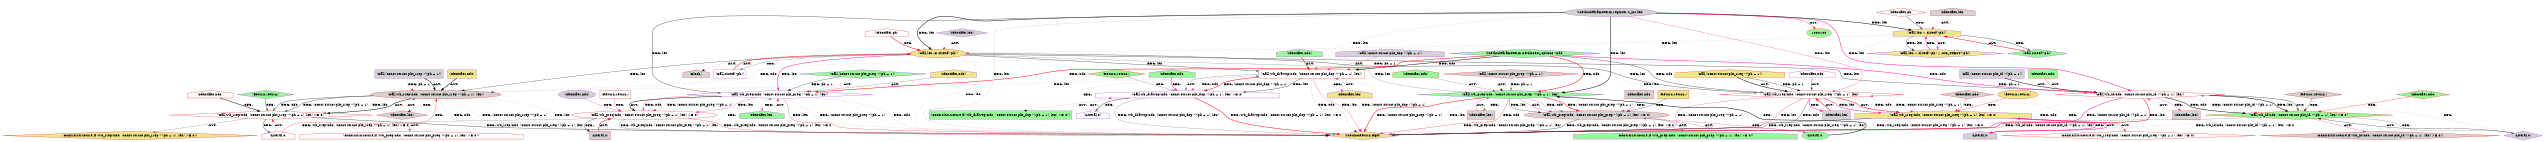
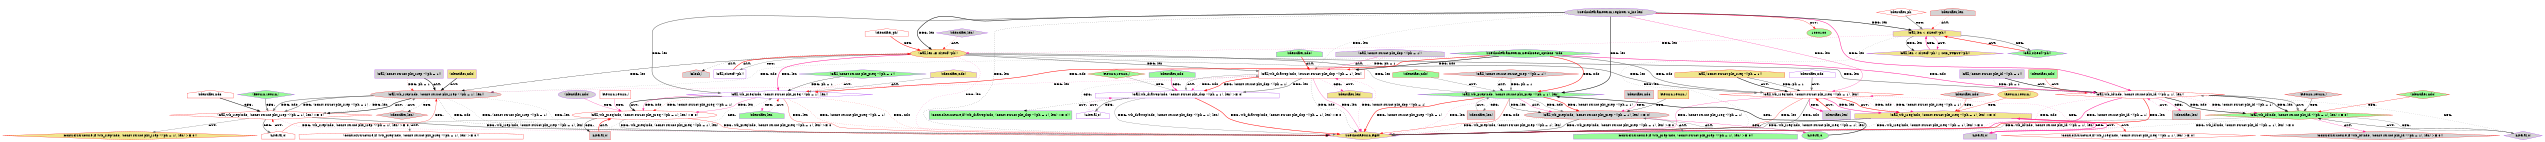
node "(Call,wb_drawop(ndo, (const struct pkt_dop *)(ph + 1), len))": label "(Call,wb_drawop(ndo, (const struct pkt_dop *)(ph + 1), len))" -> "(Call,wb_drawop(ndo, (struct struct pkt_dop *)(ph + 1), len))"
node "(Call,(const struct pkt_prep *)(ph + 1))": label "(Call,(const struct pkt_prep *)(ph + 1))" -> "(Call,(const struct struct_prep *)(ph + 1))"
